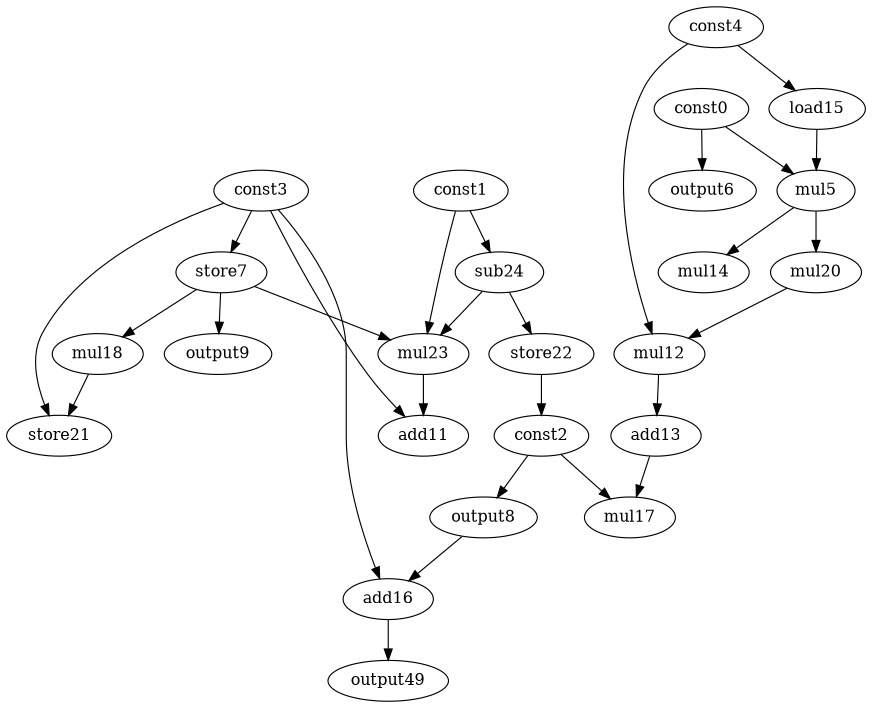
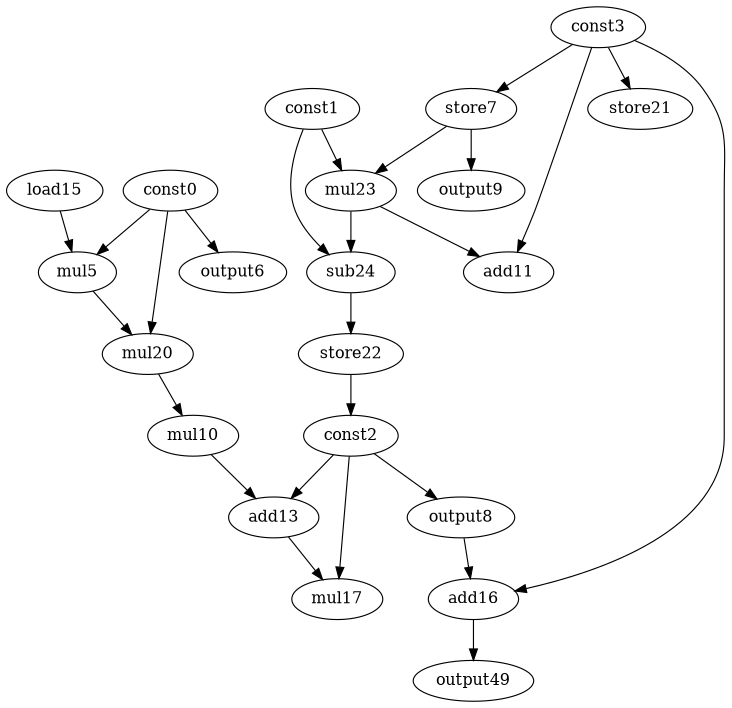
node "const4": removed
edge "const0" -> "mul20": added
node "mul14": removed
edge "sub24" -> "mul23": reversed
node "mul18": removed
node "mul12": label "mul12" -> "mul10"
edge "const2" -> "add13": added
